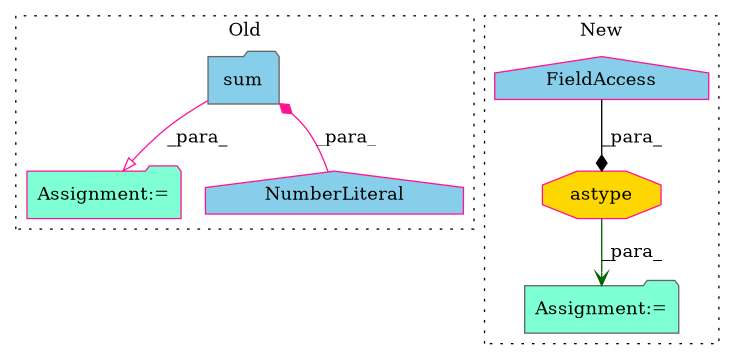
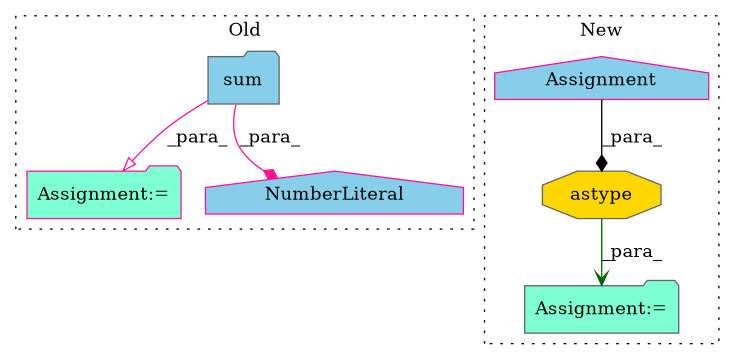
node "FieldAccess": label "FieldAccess" -> "Assignment"
edge "NumberLiteral" -> "sum": reversed
node "astype": color deeppink -> gray40
